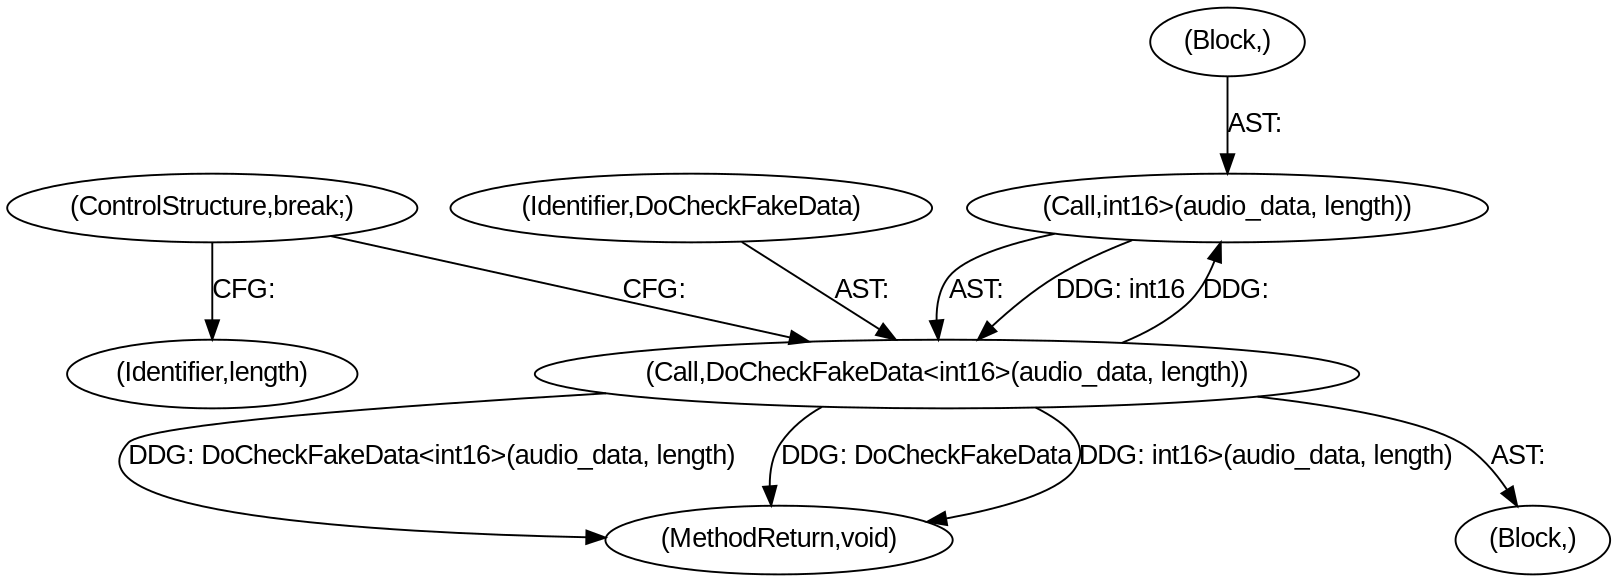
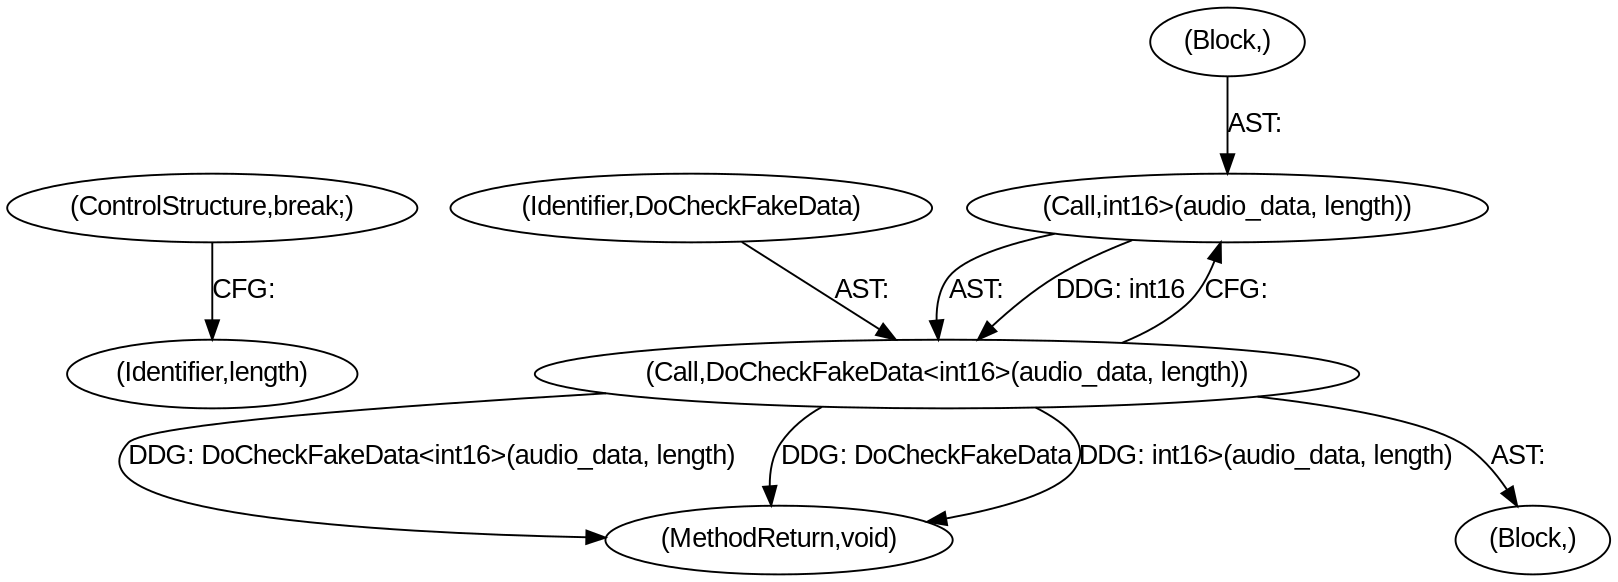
edge "(ControlStructure,break;)" -> "(Call,DoCheckFakeData<int16>(audio_data, length))": removed, label "CFG:"
edge "(Call,DoCheckFakeData<int16>(audio_data, length))" -> "(Call,int16>(audio_data, length))": label "DDG: " -> "CFG: "
